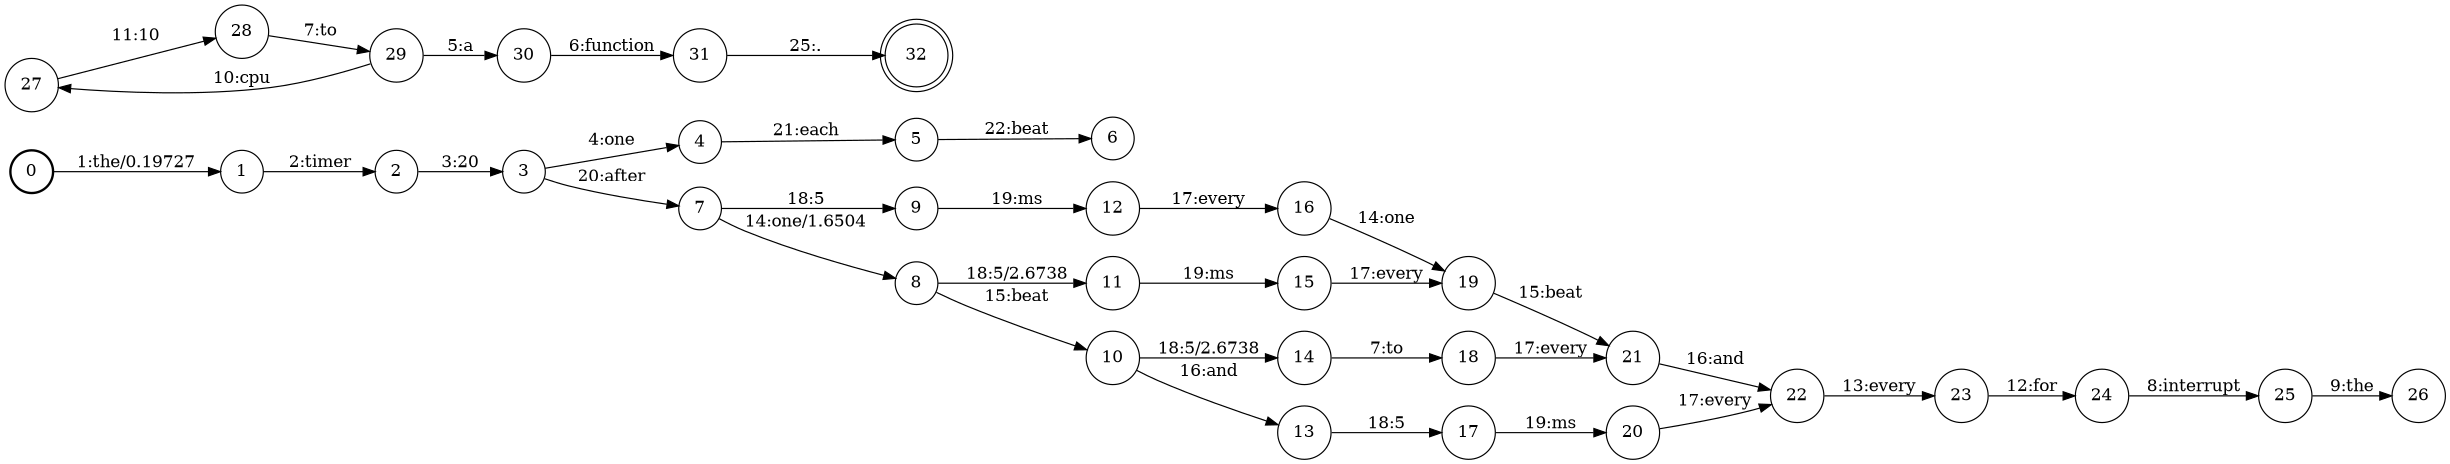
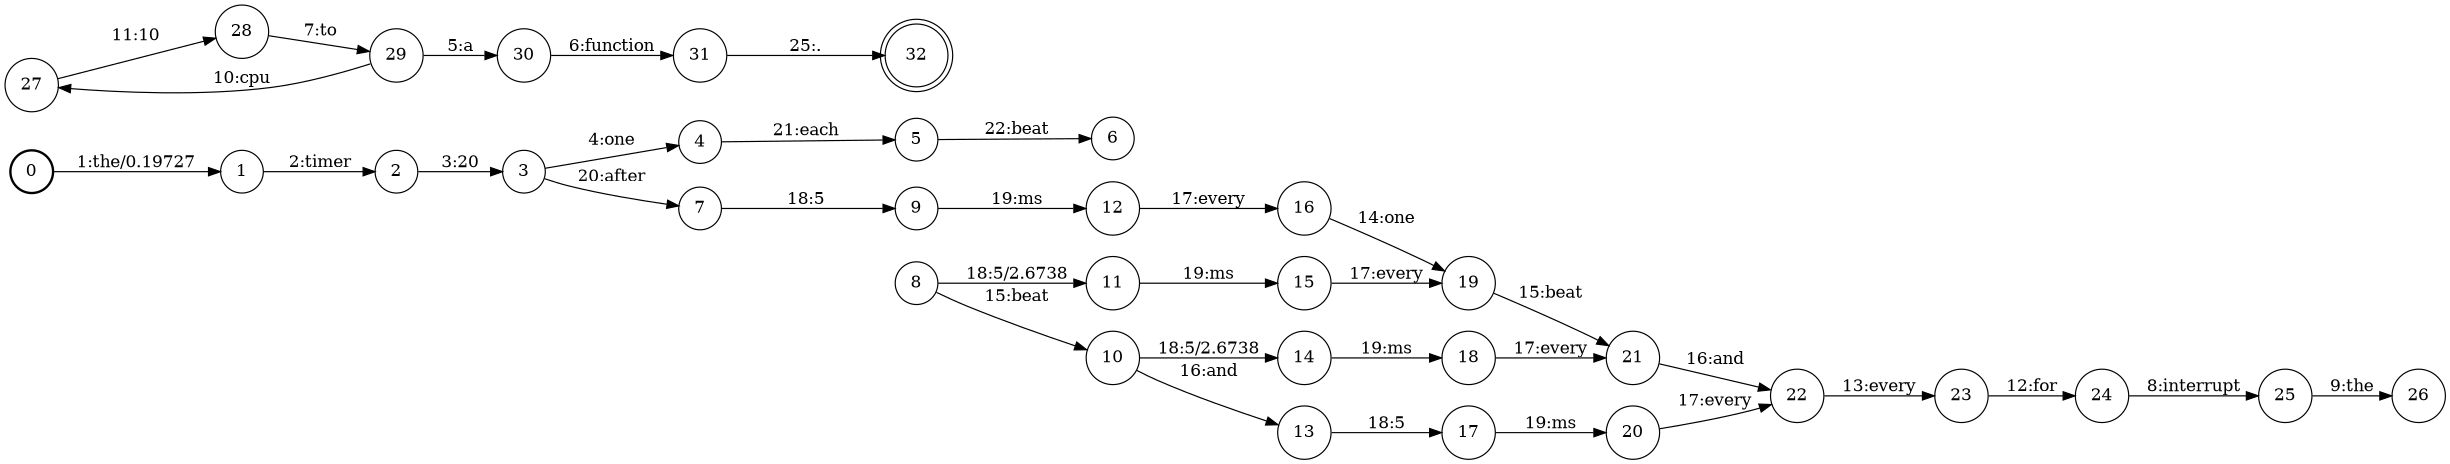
edge "7" -> "8": removed, label "14:one/1.6504"
edge "14" -> "18": label "7:to" -> "19:ms"
